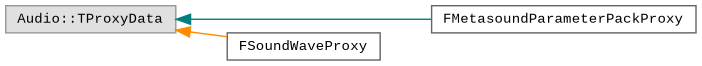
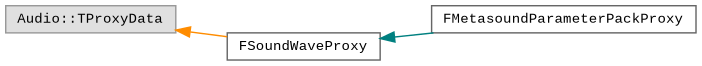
edge "FMetasoundParameterPackProxy" -> "Audio::TProxyData": now "FMetasoundParameterPackProxy" -> "FSoundWaveProxy"
